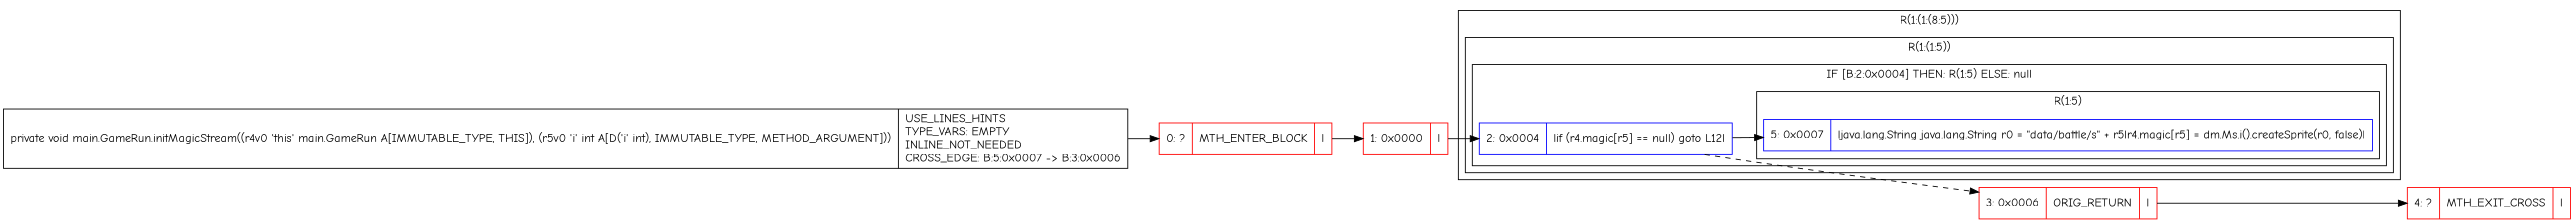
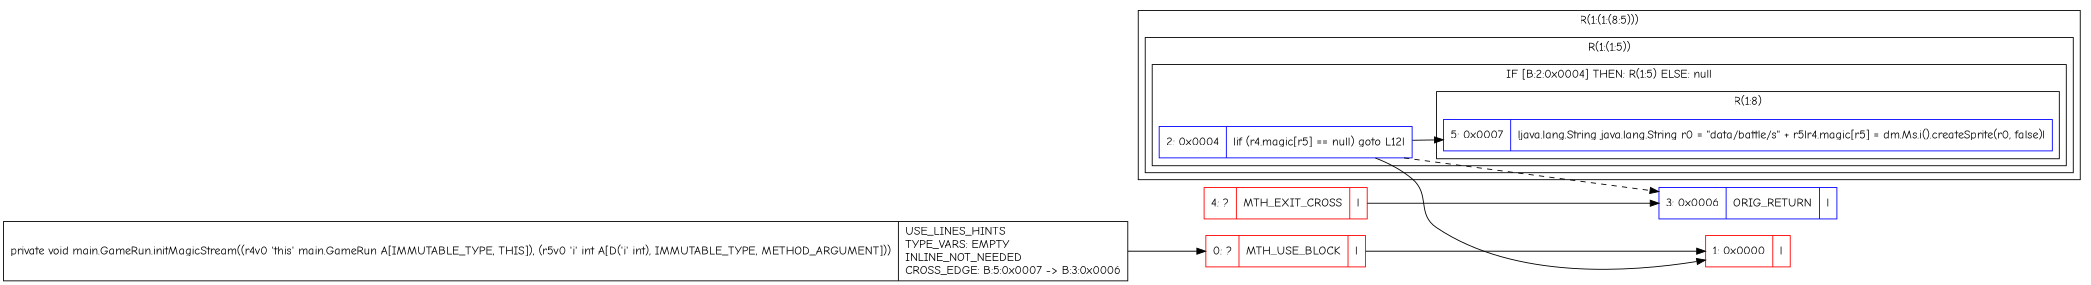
cluster "R(1:5)": label "R(1:5)" -> "R(1:8)"
node "0: ?": text "MTH_ENTER_BLOCK" -> "MTH_USE_BLOCK"
edge "1: 0x0000" -> "2: 0x0004": reversed
node "3: 0x0006": color red -> blue
edge "3: 0x0006" -> "4: ?": reversed
